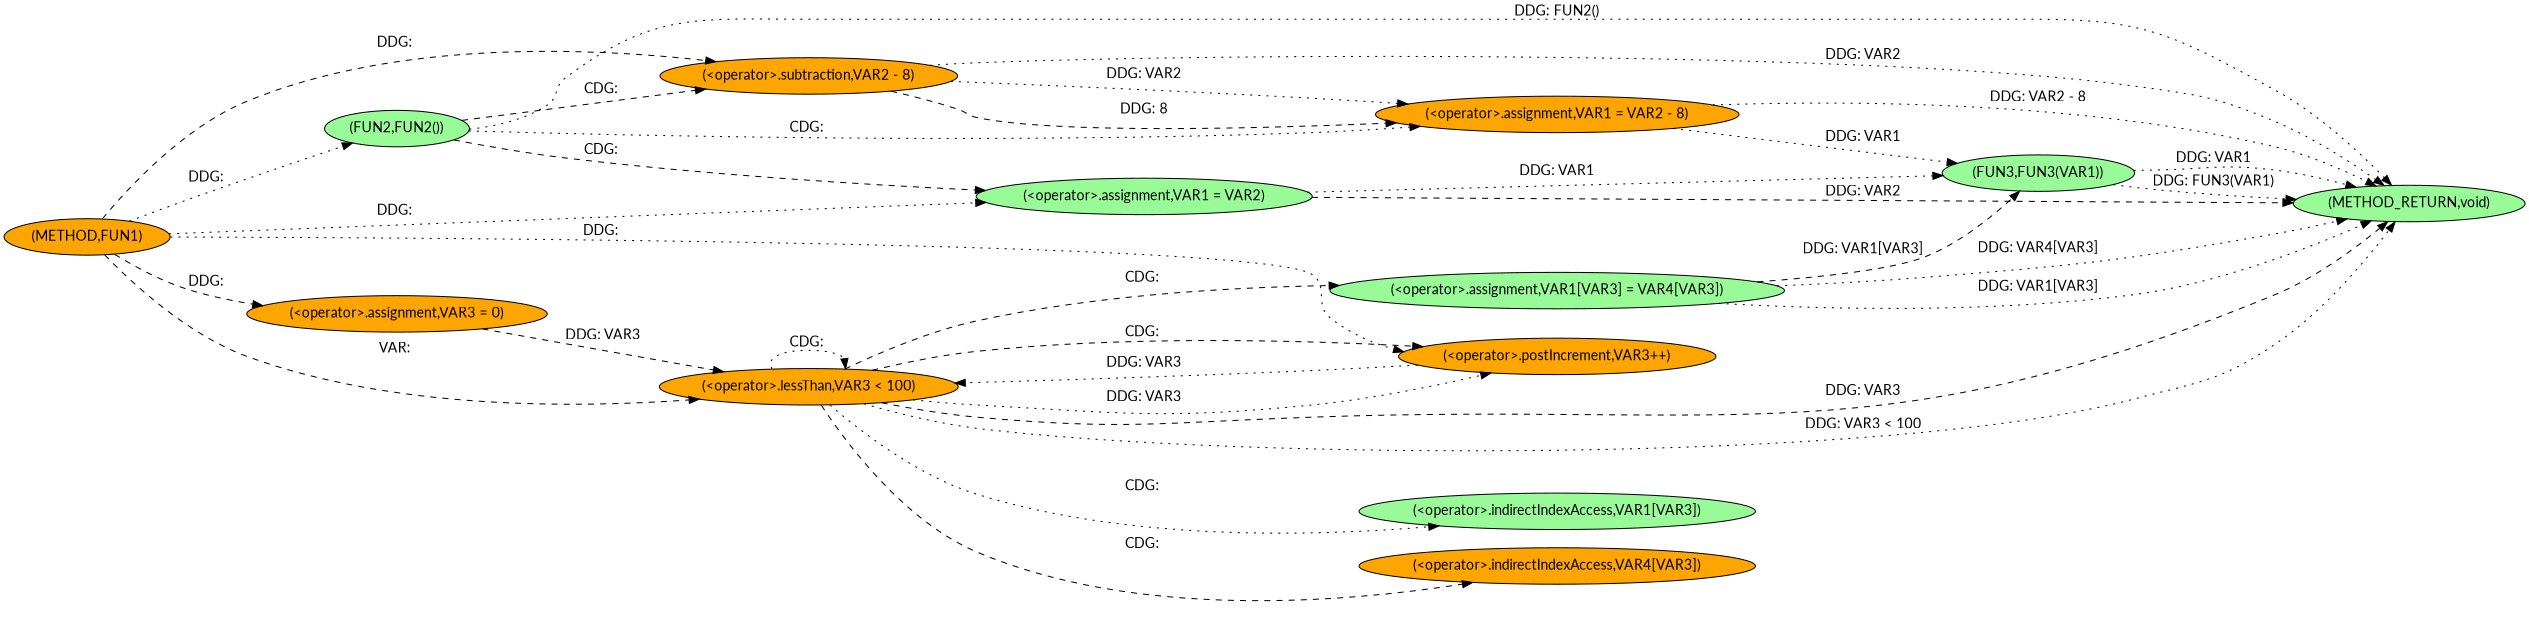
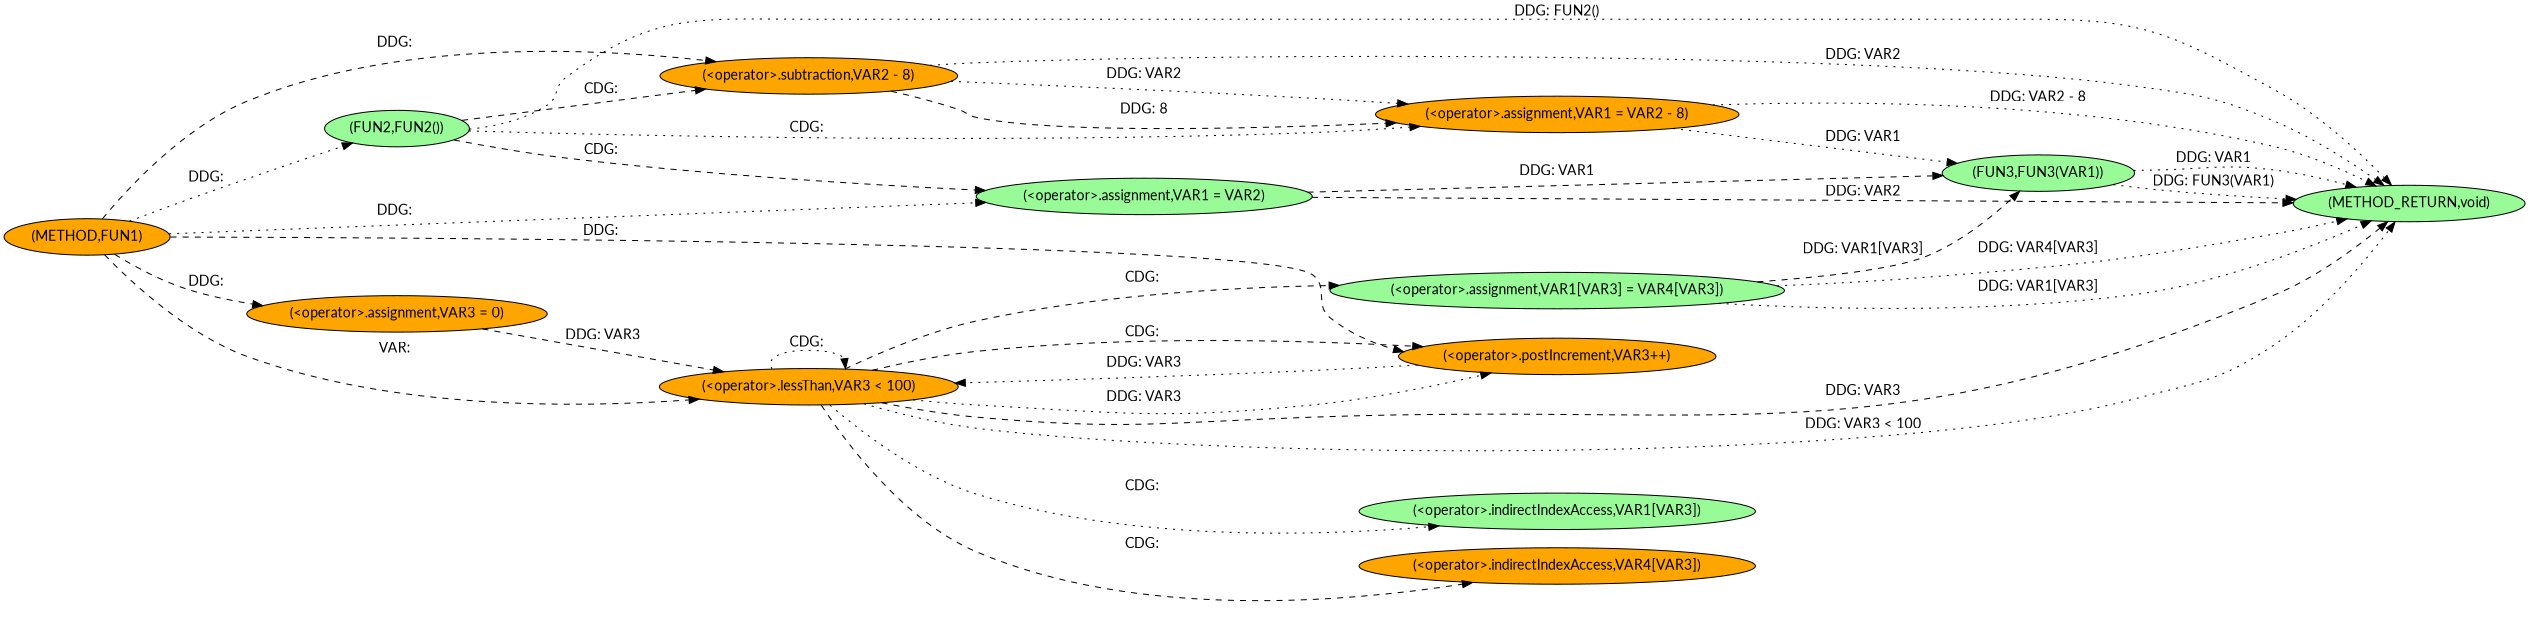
edge "(<operator>.assignment,VAR1 = VAR2)" -> "(FUN3,FUN3(VAR1))": style dotted -> dashed
edge "(METHOD,FUN1)" -> "(<operator>.postIncrement,VAR3++)": style dotted -> dashed
